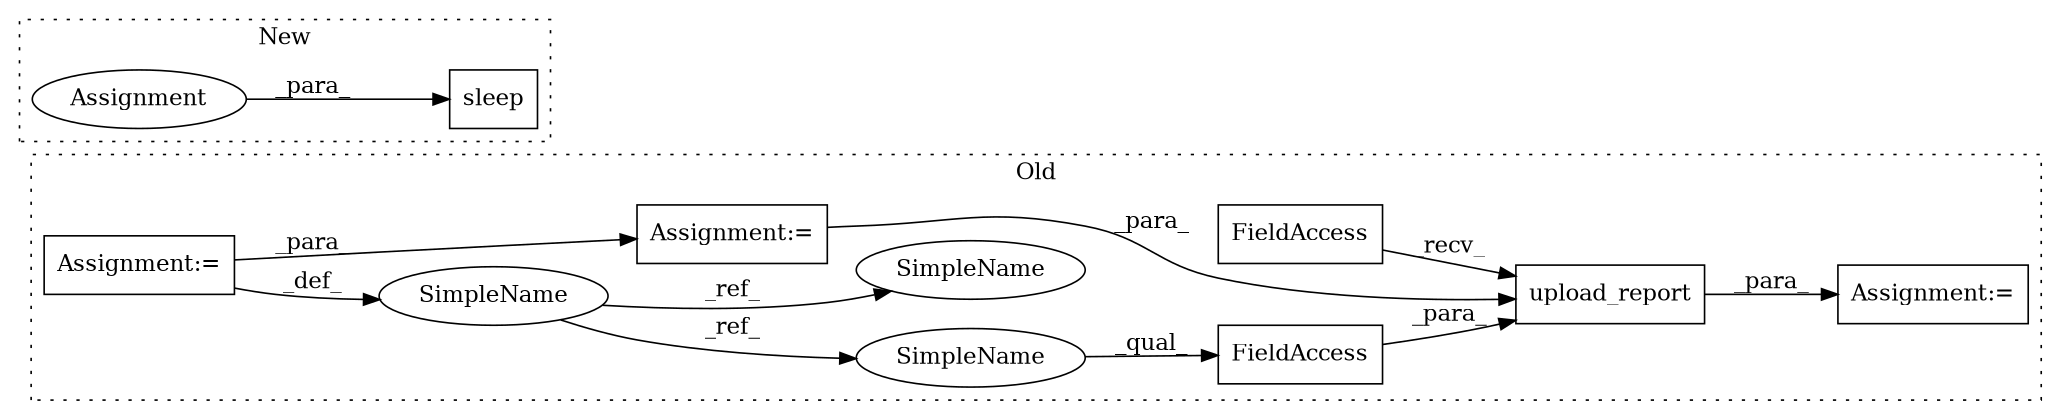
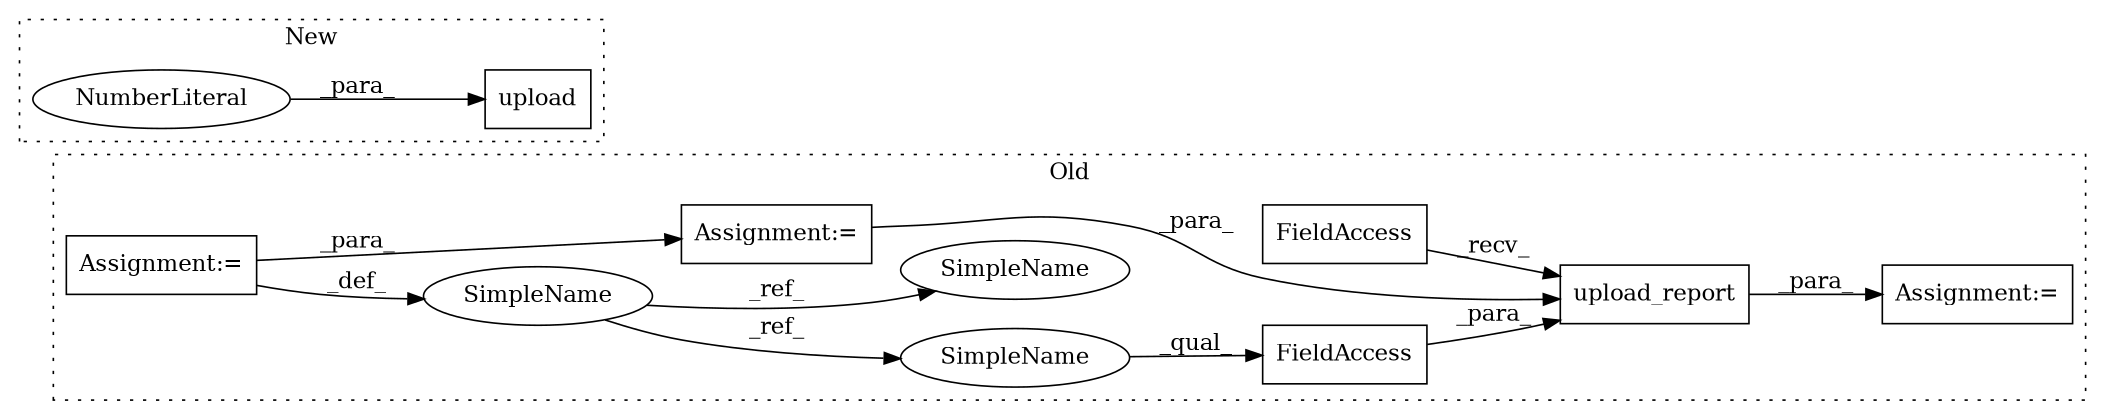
node "Assignment": label "Assignment" -> "NumberLiteral"
node "sleep": label "sleep" -> "upload"
